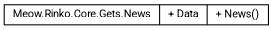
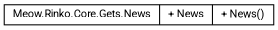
node "Meow.Rinko.Core.Gets.News": text "+ Data" -> "+ News"
